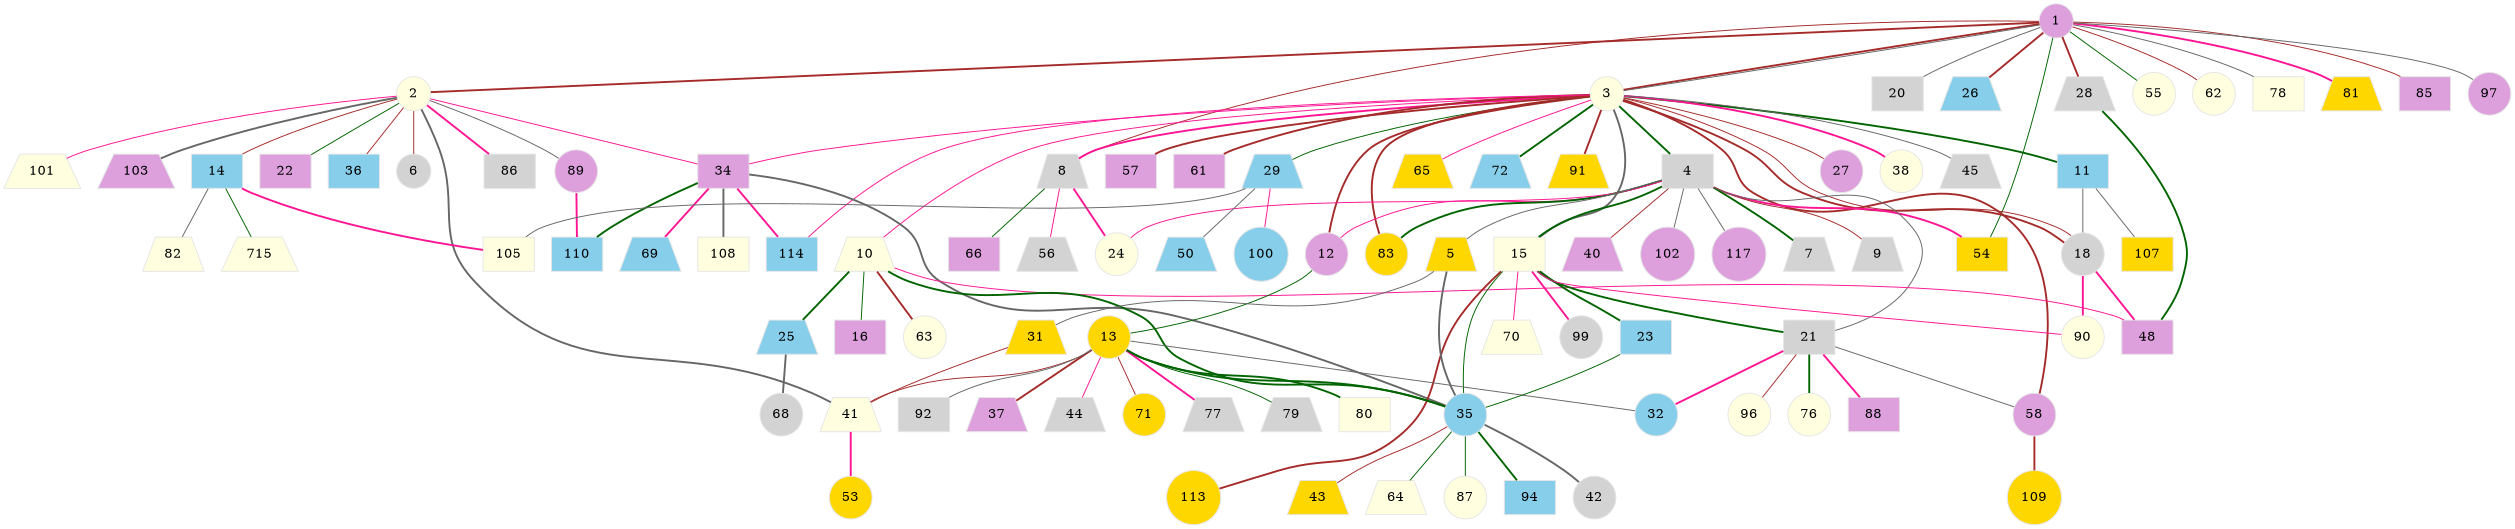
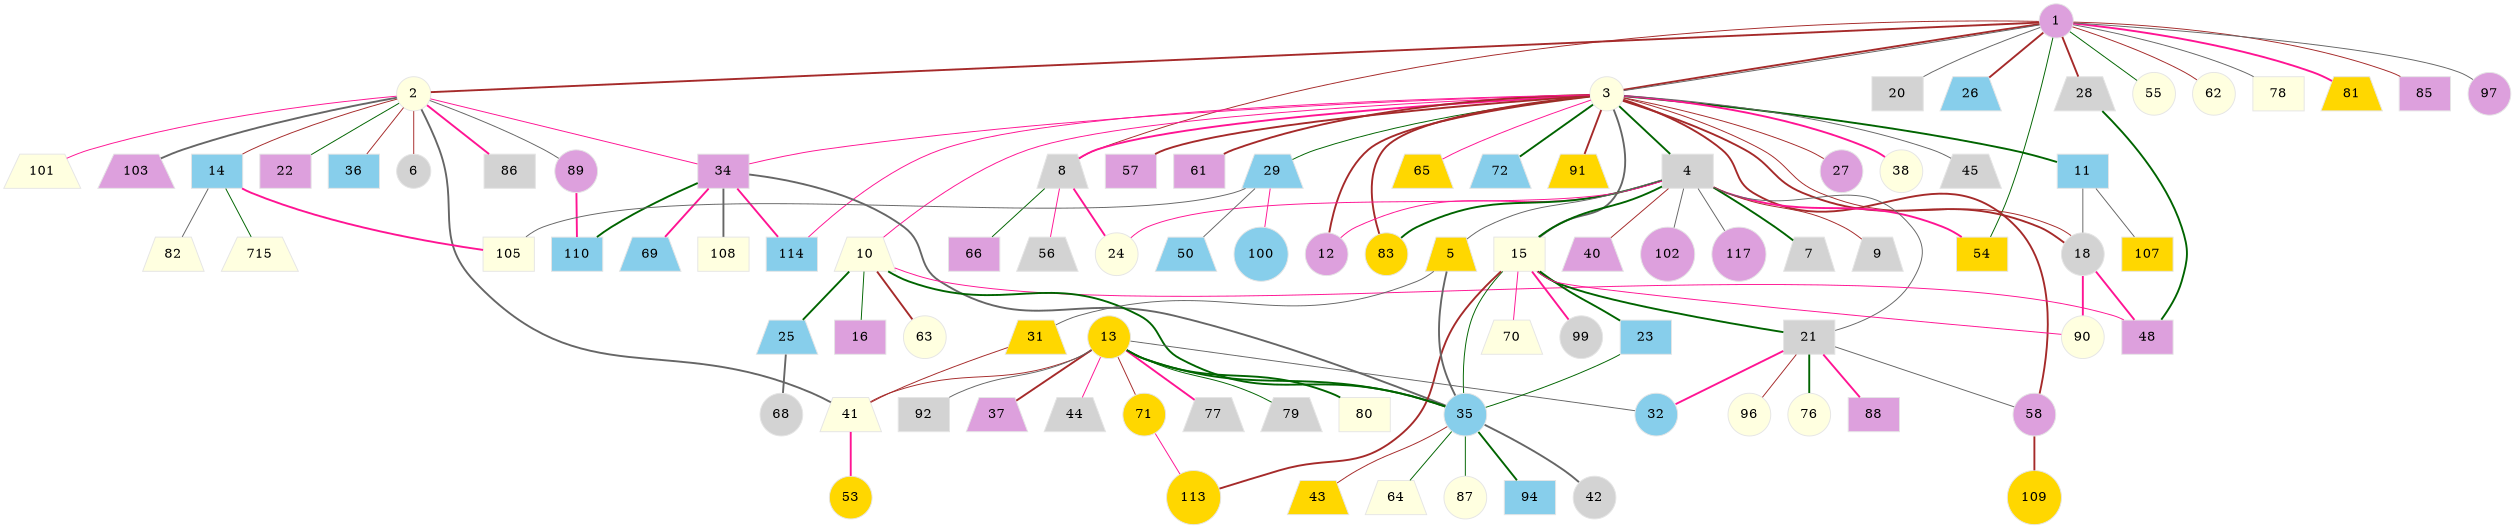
edge "12" -- "13": removed
edge "71" -- "113": added
